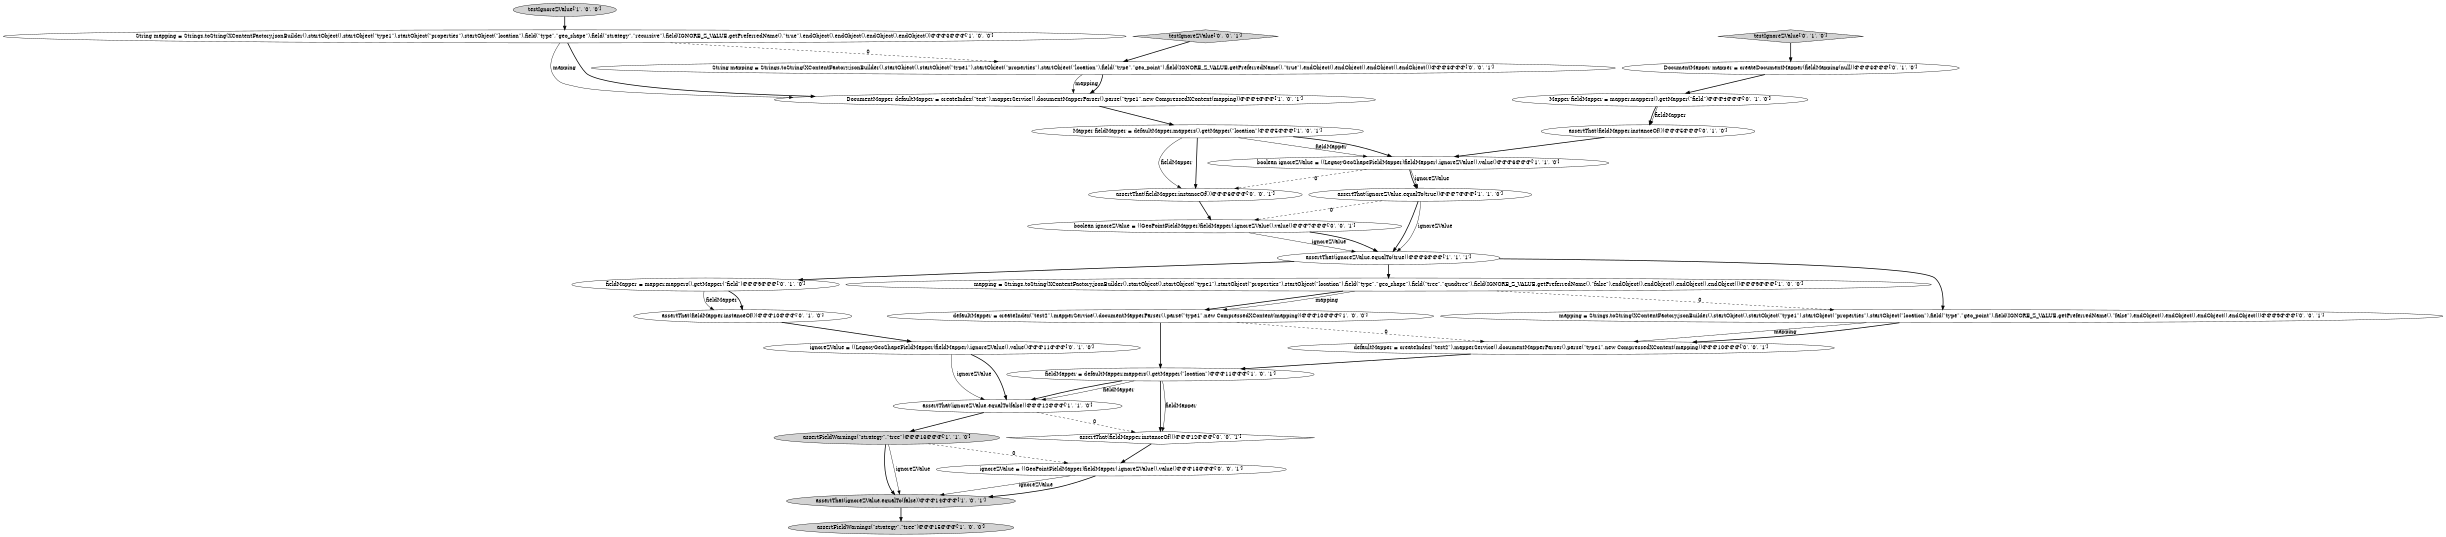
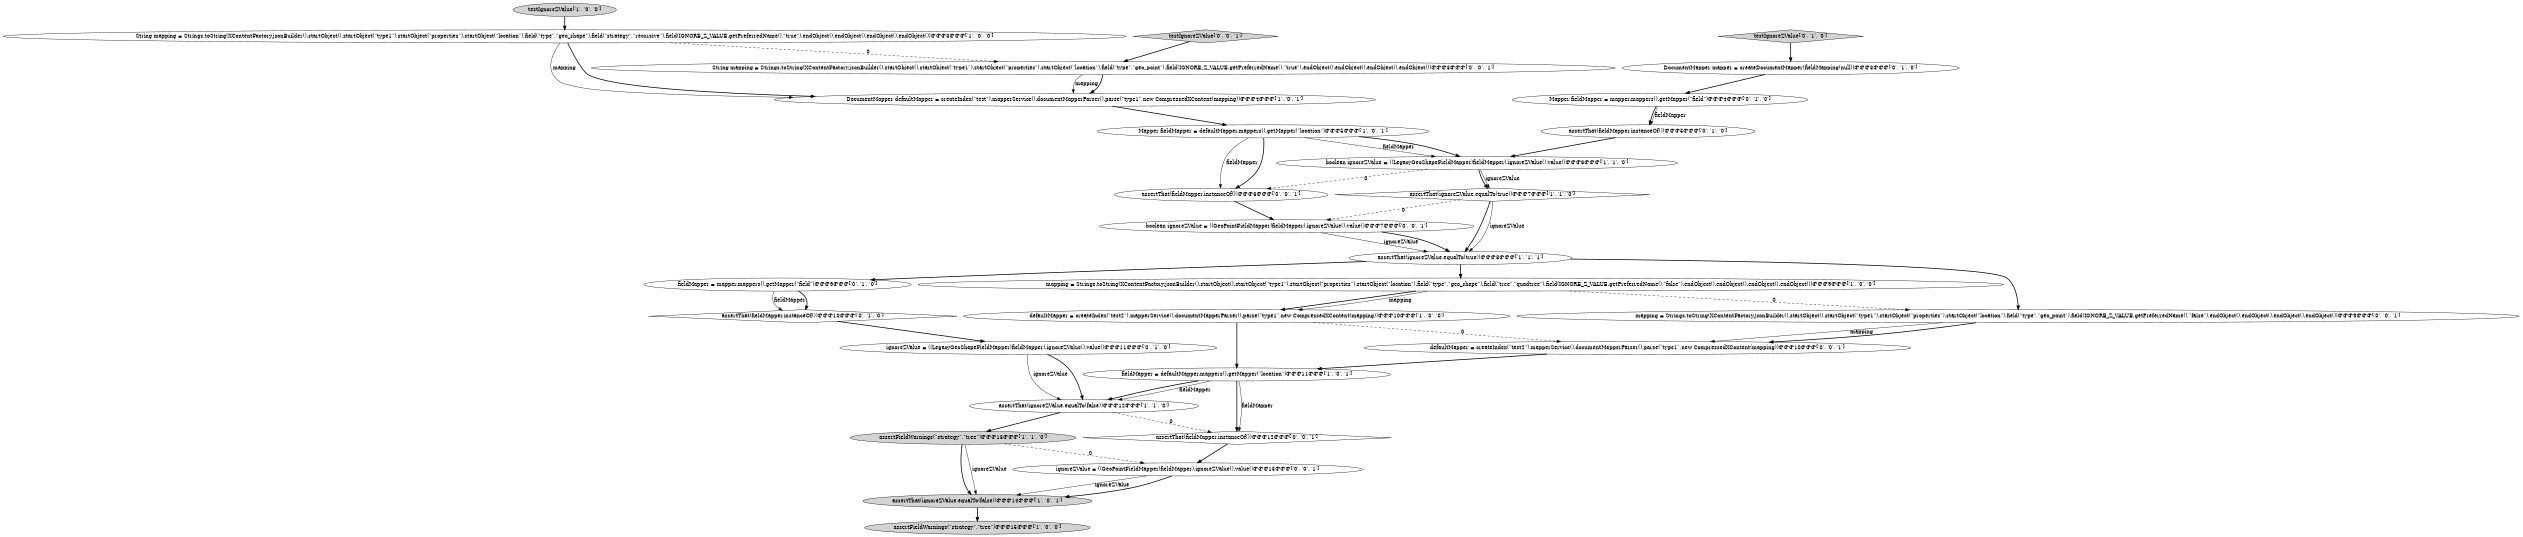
node "assertThat(ignoreZValue,equalTo(true))@@@7@@@['1', '1', '0']": shape ellipse -> diamond
node "assertThat(fieldMapper,instanceOf())@@@10@@@['0', '1', '0']": shape ellipse -> diamond
